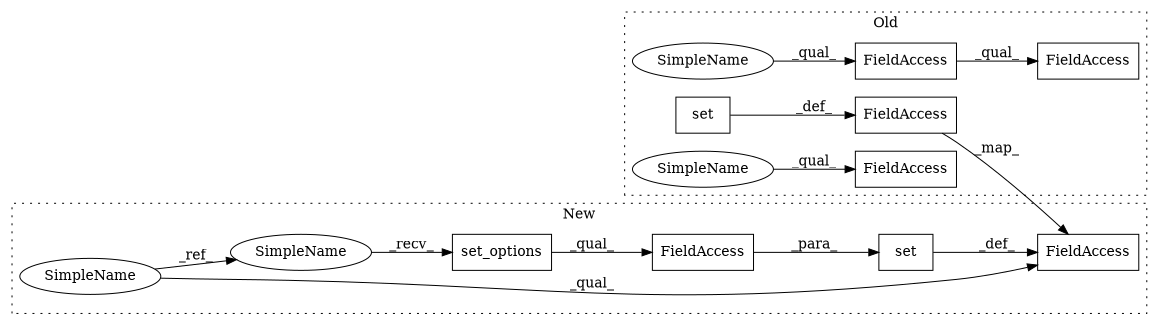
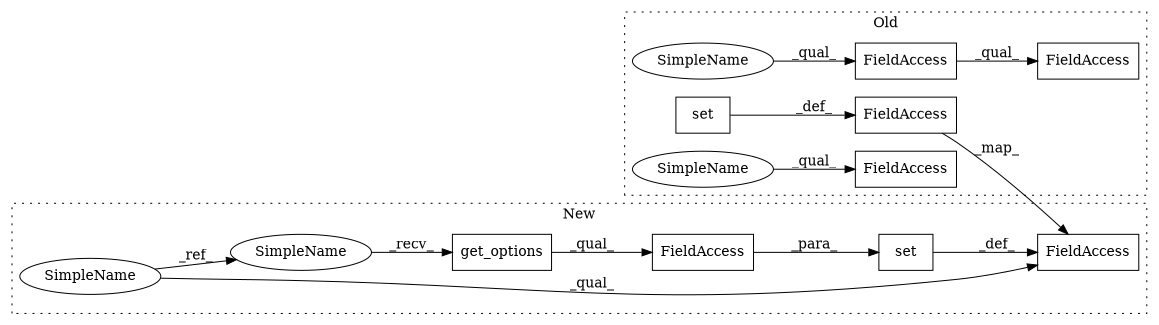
node "set_options": label "set_options" -> "get_options"
